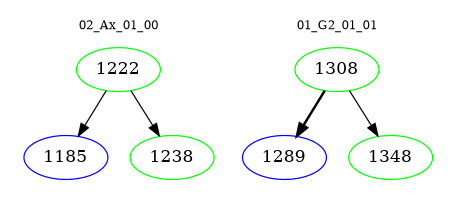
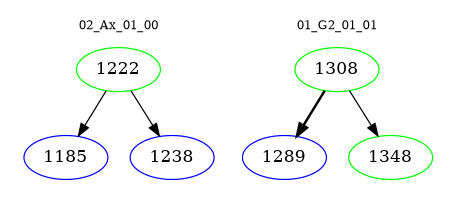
node "1238": color green -> blue
